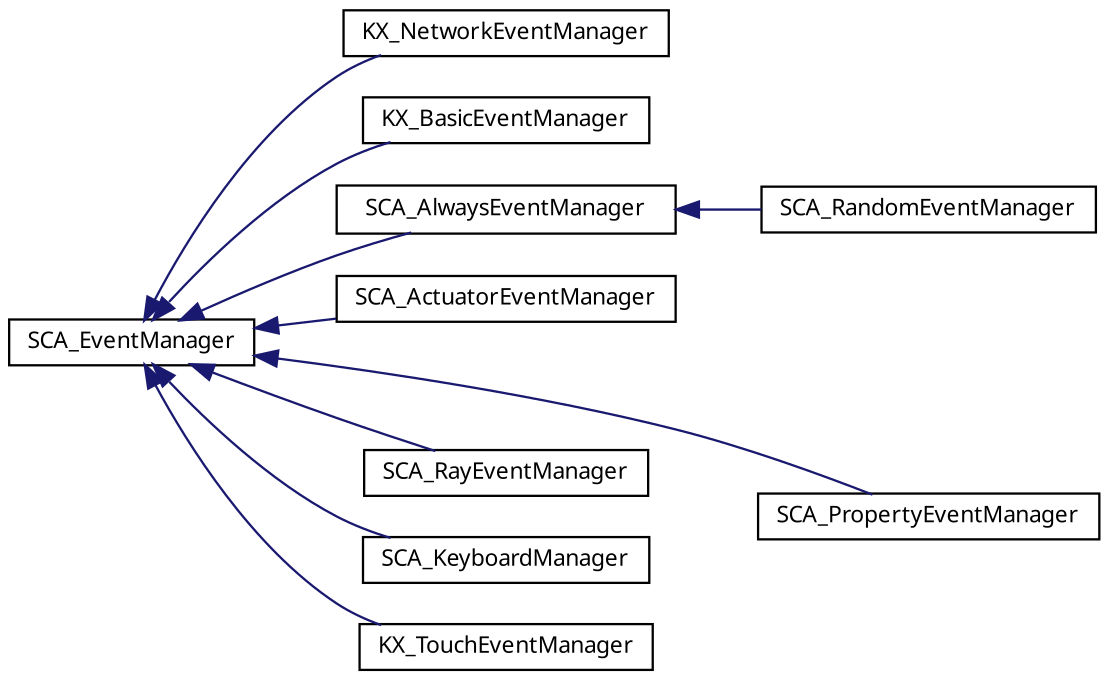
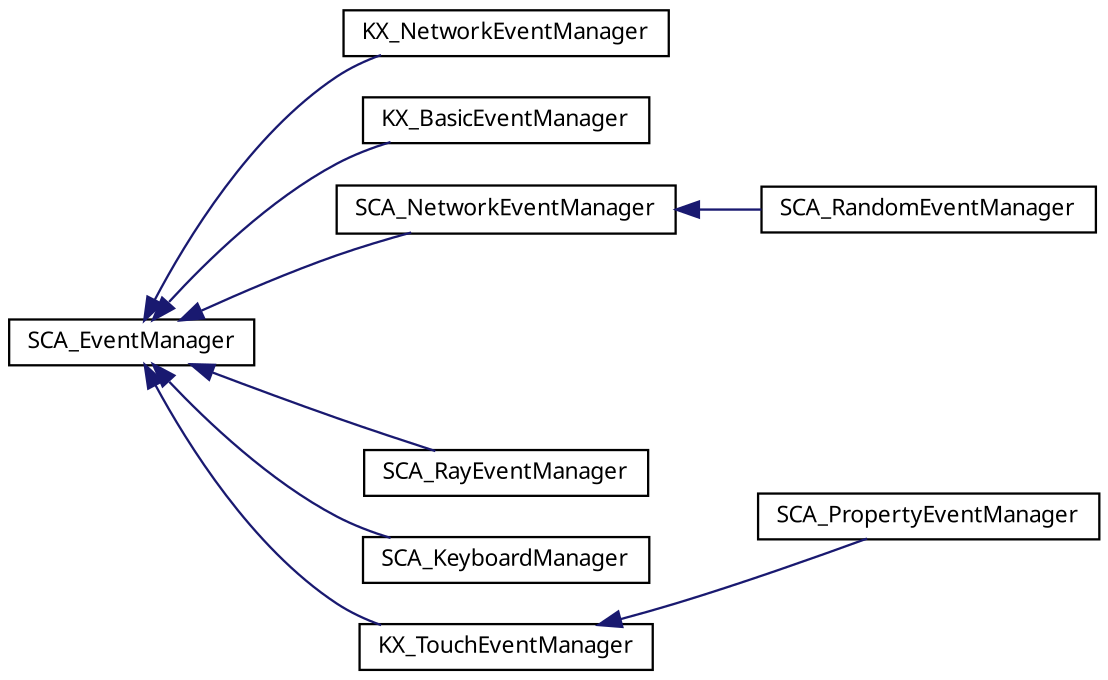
node "SCA_AlwaysEventManager": label "SCA_AlwaysEventManager" -> "SCA_NetworkEventManager"
node "SCA_ActuatorEventManager": removed
edge "SCA_PropertyEventManager" -> "SCA_EventManager": now "SCA_PropertyEventManager" -> "KX_TouchEventManager"
